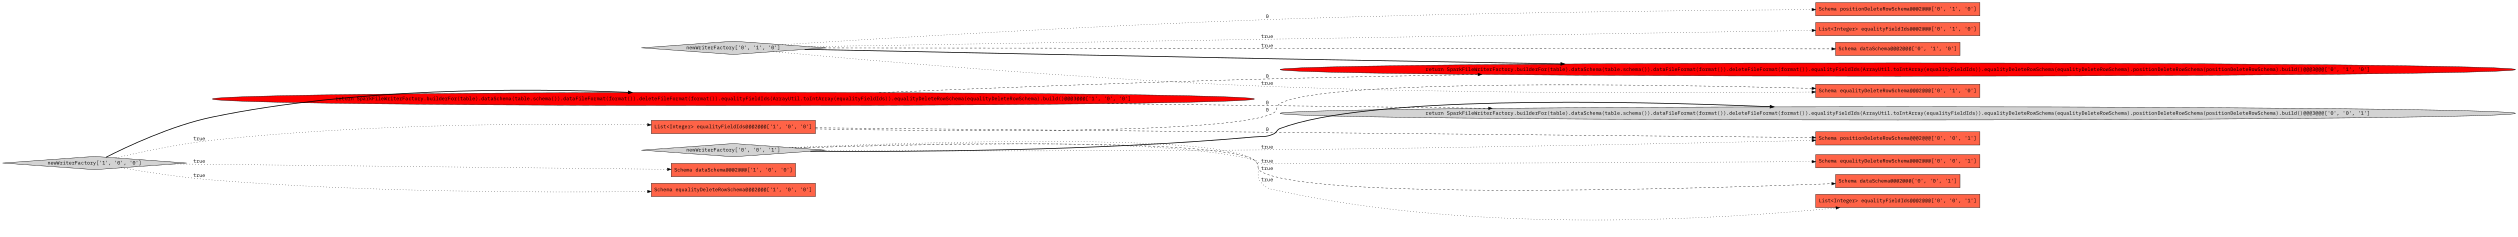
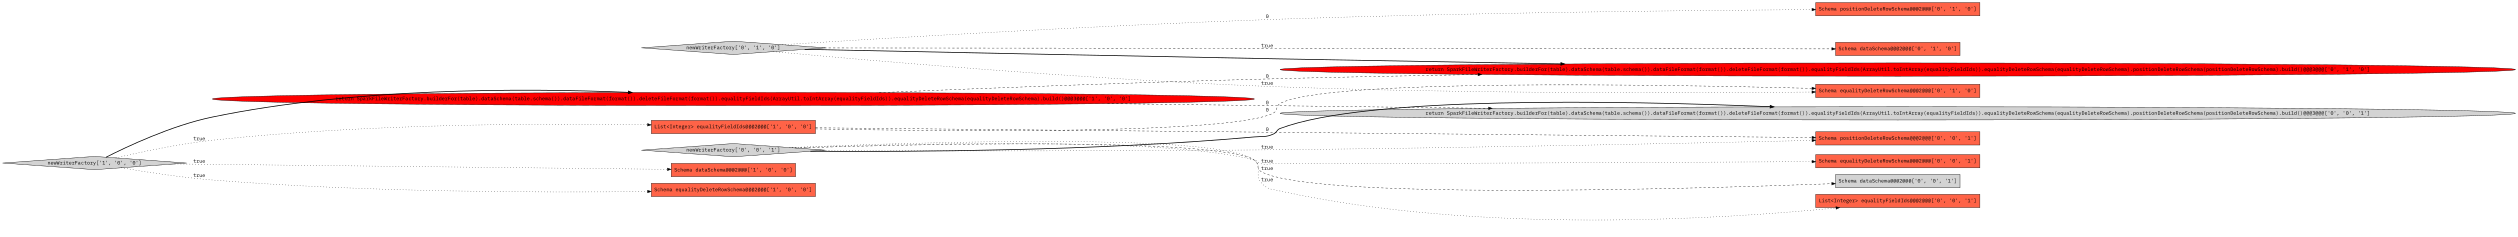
node "List<Integer> equalityFieldIds@@@2@@@['0', '1', '0']": removed
node "Schema dataSchema@@@2@@@['0', '0', '1']": fillcolor tomato -> lightgray
